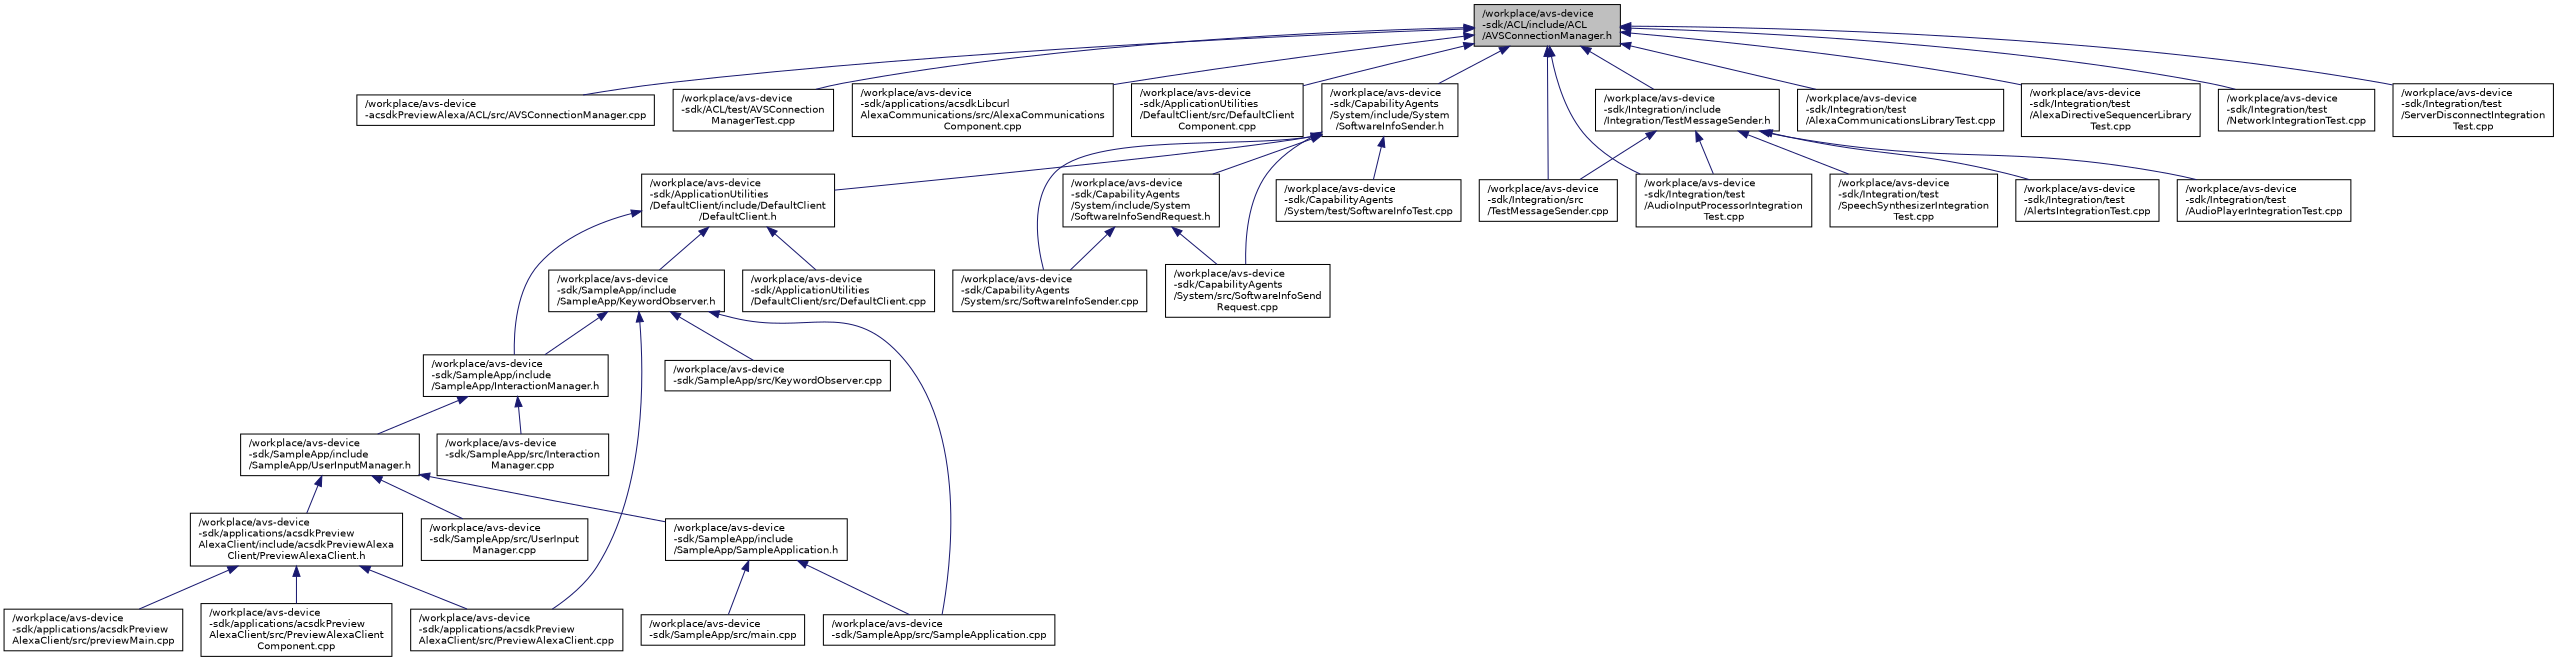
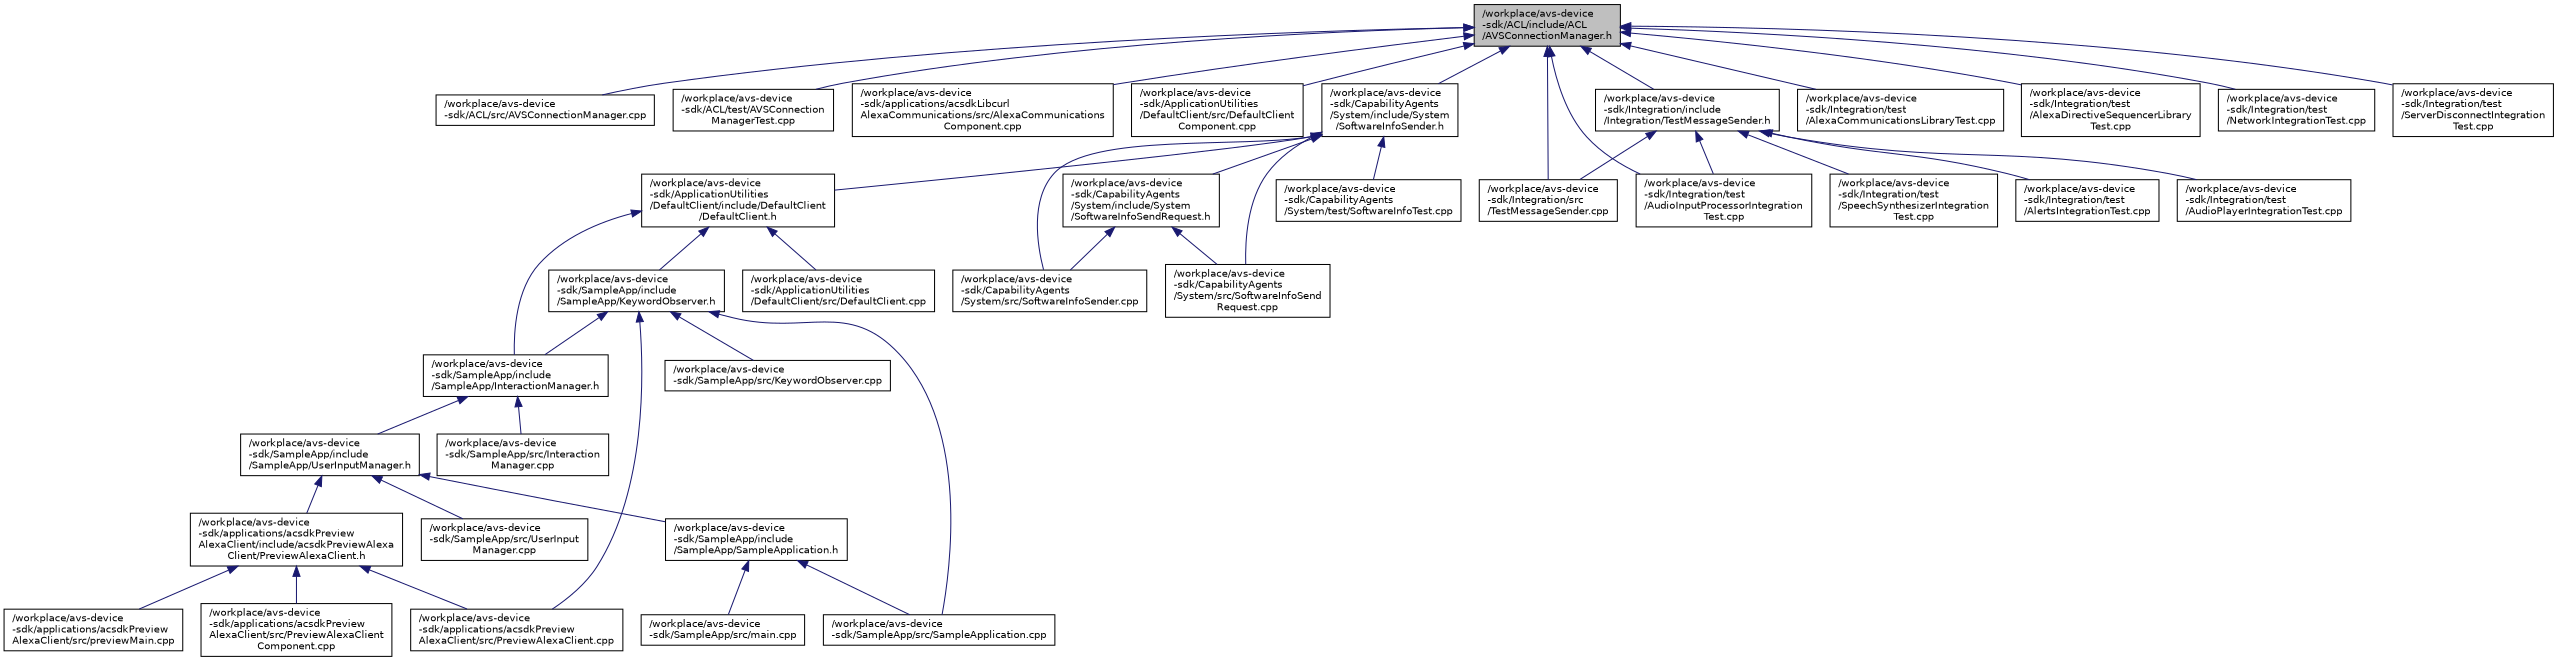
node "/workplace/avs-device -acsdkPreviewAlexa/ACL/src/AVSConnectionManager.cpp": label "/workplace/avs-device -acsdkPreviewAlexa/ACL/src/AVSConnectionManager.cpp" -> "/workplace/avs-device -sdk/ACL/src/AVSConnectionManager.cpp"
